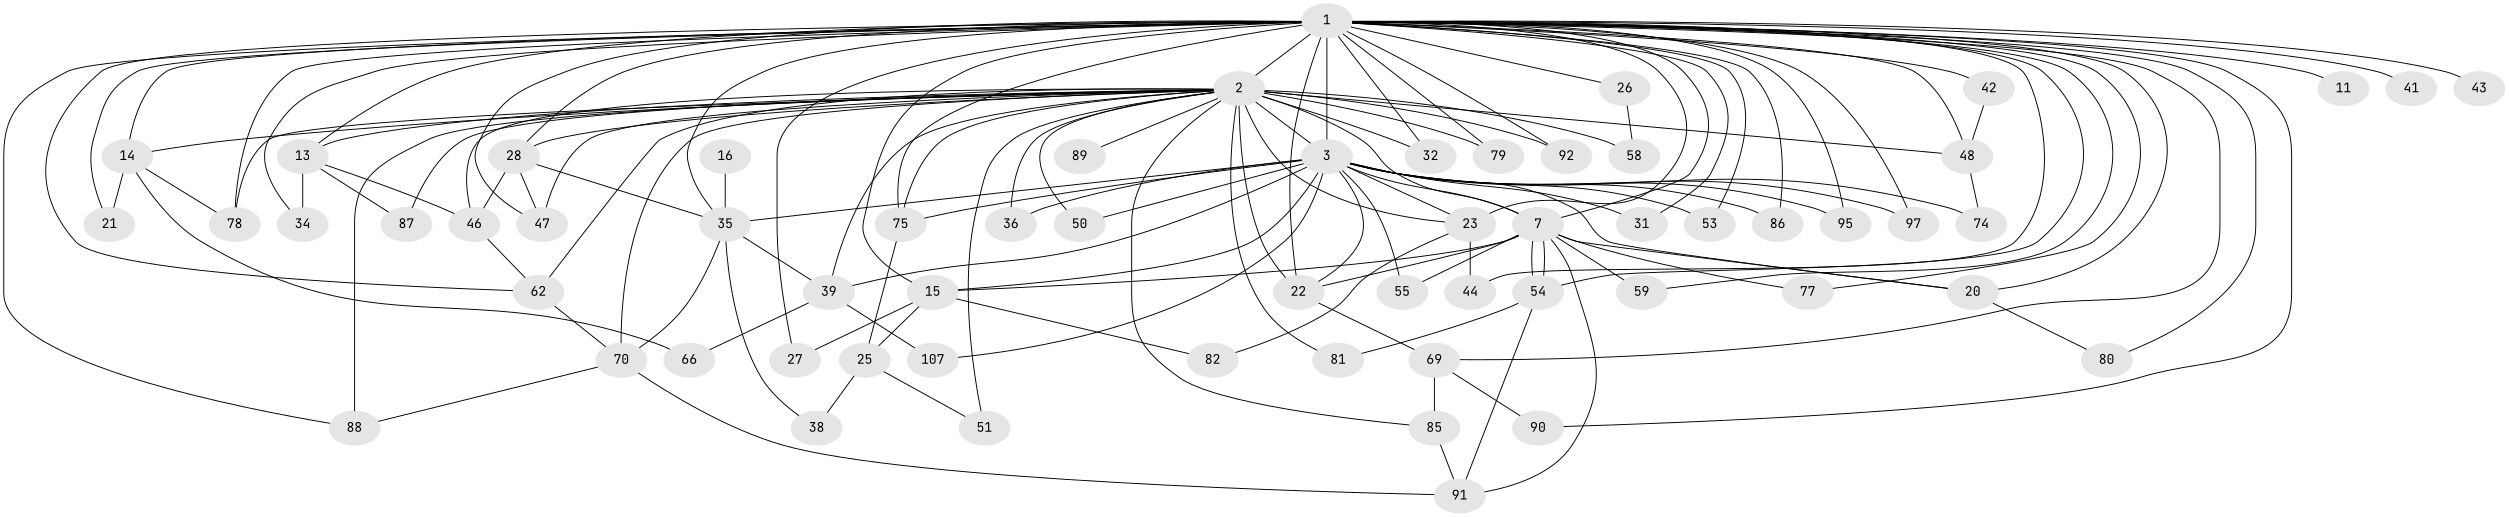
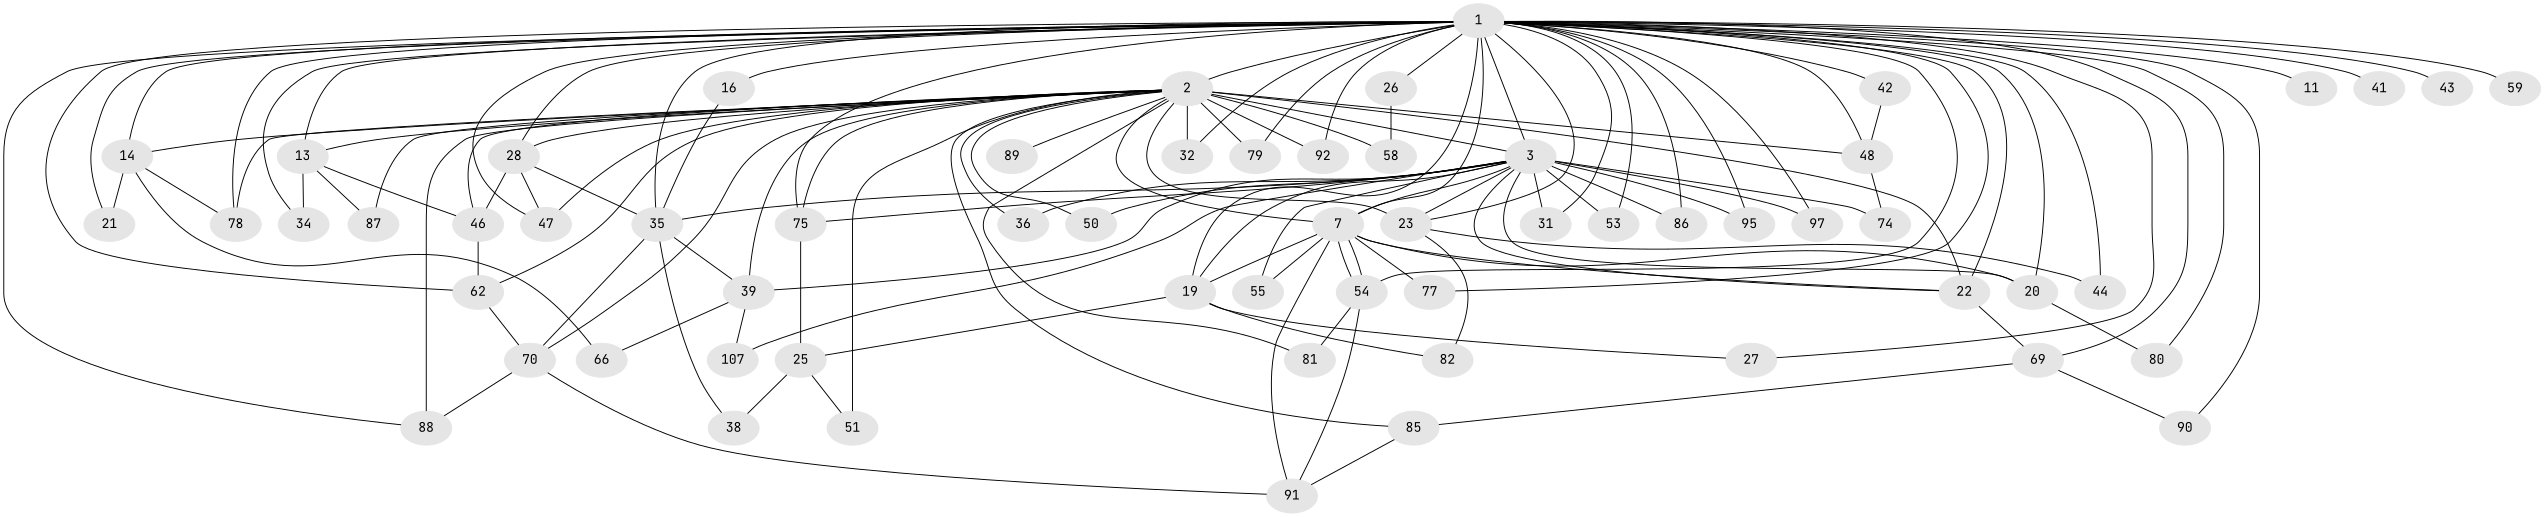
edge "1" -- "16": added
edge "7" -- "59": removed
node "15": label "15" -> "19"
